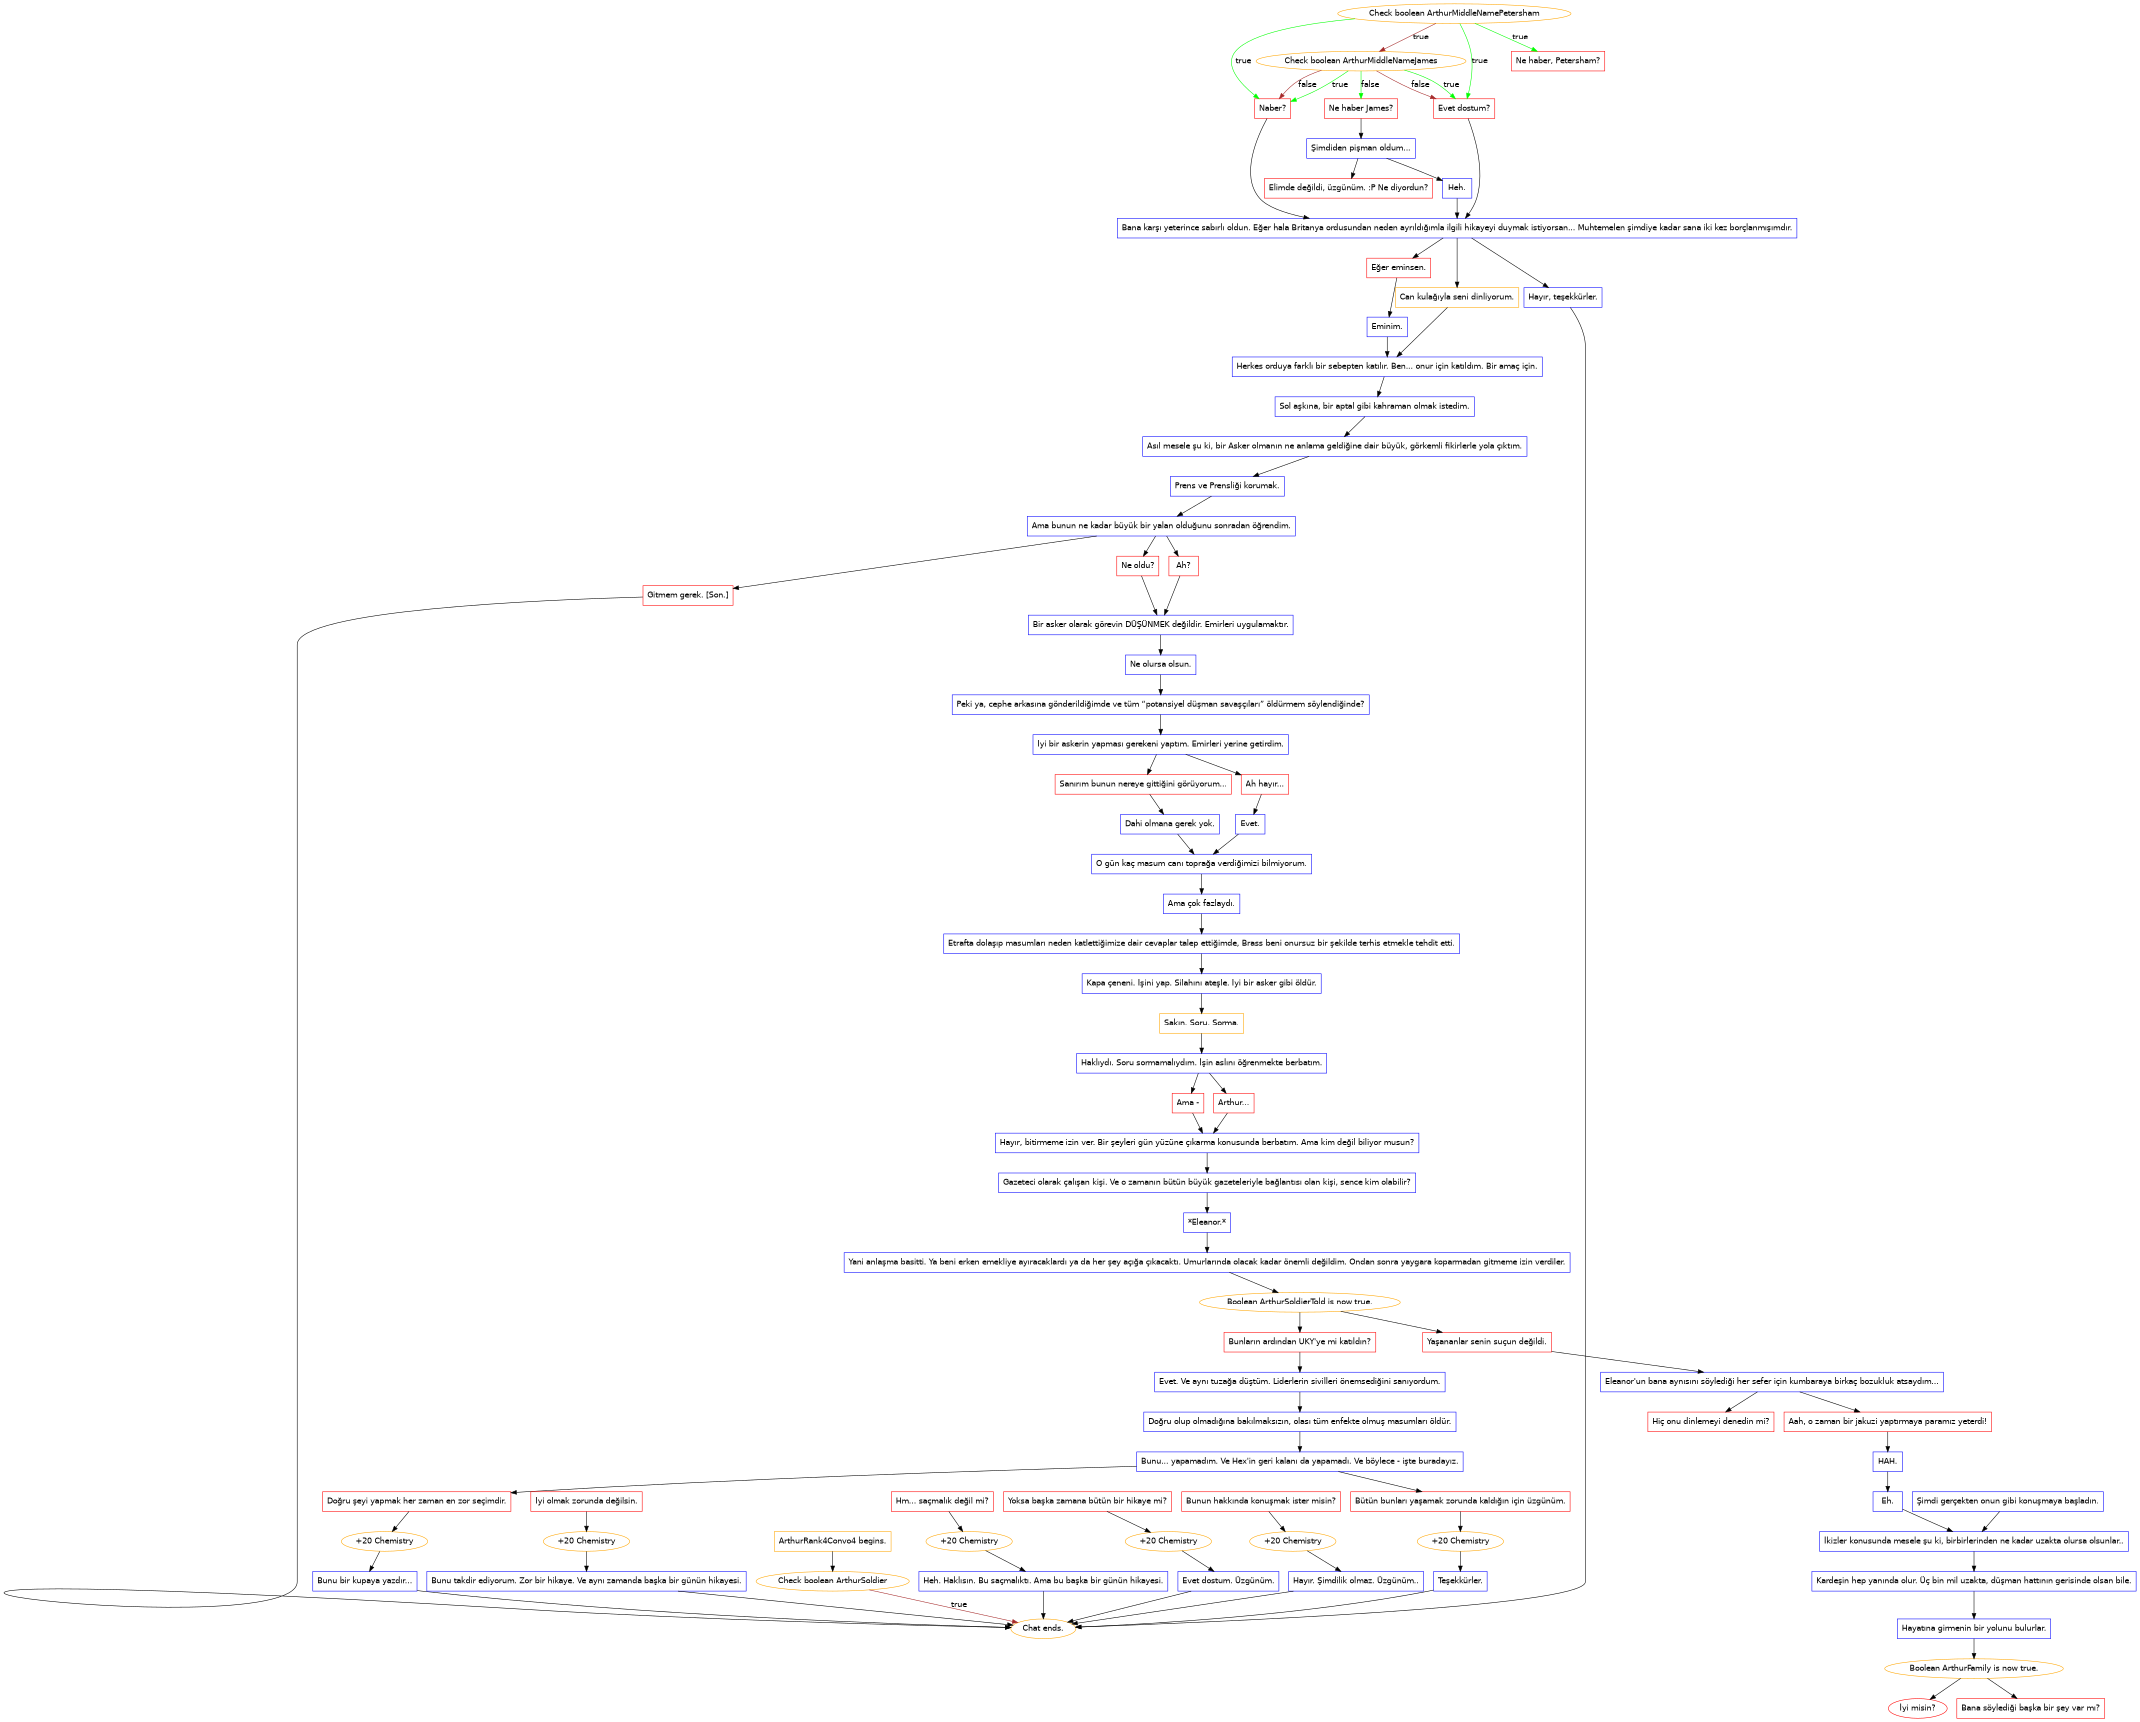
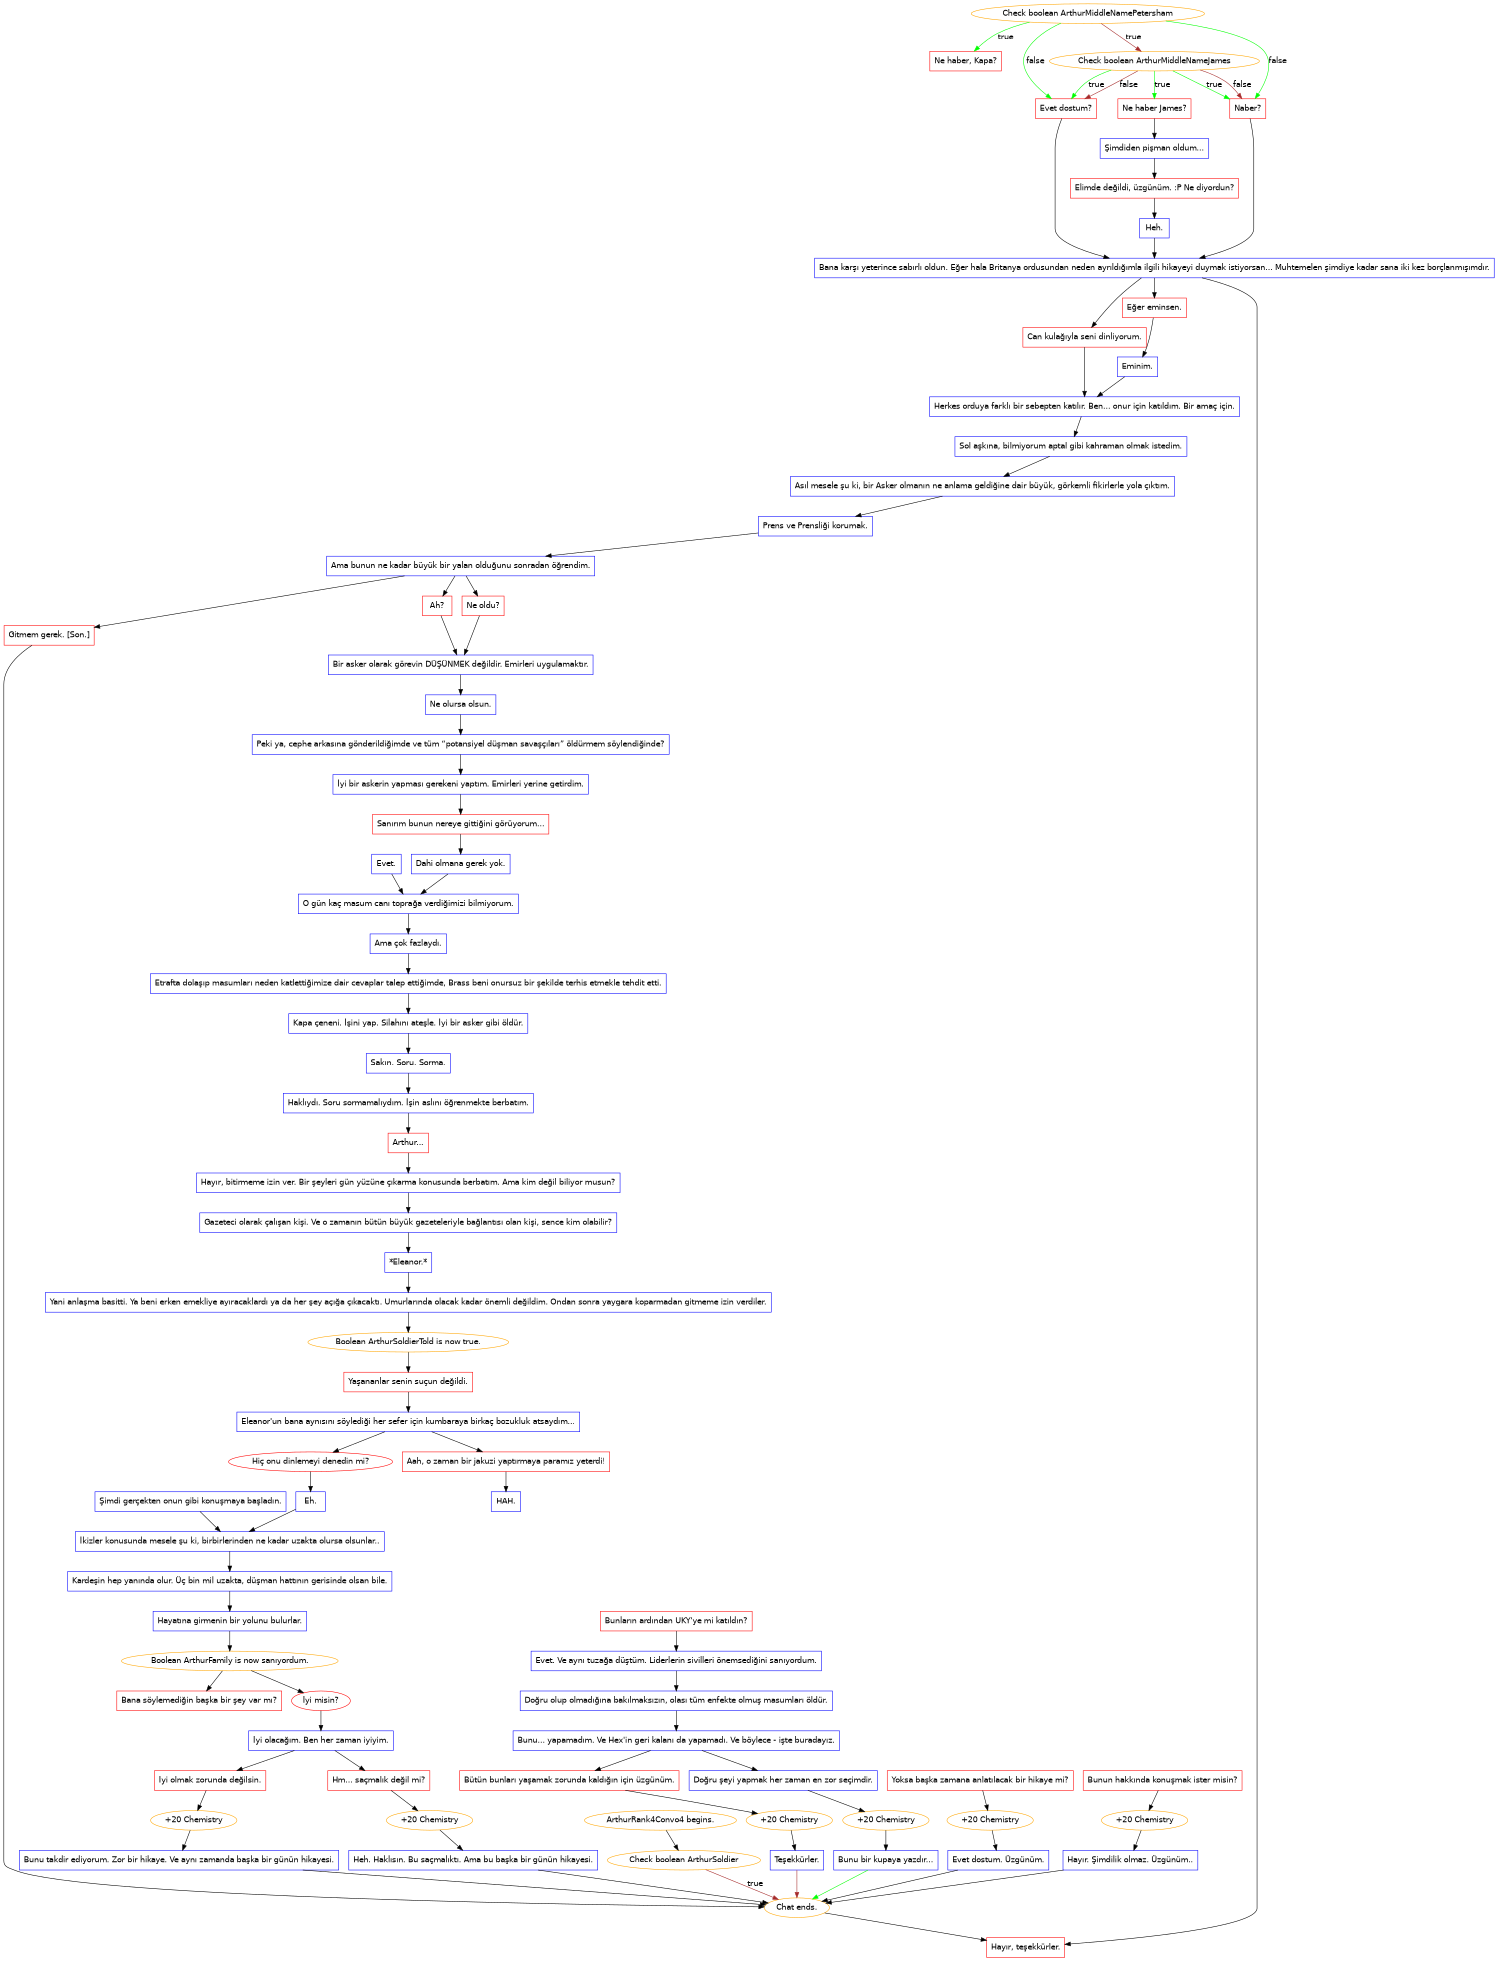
edge "Check boolean ArthurMiddleNamePetersham" -> "Naber?": label "true" -> "false"
edge "Check boolean ArthurMiddleNamePetersham" -> "Evet dostum?": label "true" -> "false"
node "Ne haber, Petersham?": label "Ne haber, Petersham?" -> "Ne haber, Kapa?"
edge "Check boolean ArthurMiddleNameJames" -> "Ne haber James?": label "false" -> "true"
edge "Şimdiden pişman oldum..." -> "Heh.": now "Elimde değildi, üzgünüm. :P Ne diyordun?" -> "Heh."
node "Can kulağıyla seni dinliyorum.": color orange -> red
node "Hayır, teşekkürler.": color blue -> red
node "Sol aşkına, bir aptal gibi kahraman olmak istedim.": label "Sol aşkına, bir aptal gibi kahraman olmak istedim." -> "Sol aşkına, bilmiyorum aptal gibi kahraman olmak istedim."
node "Ah hayır...": removed
node "Sakın. Soru. Sorma.": color orange -> blue
node "Ama -": removed
edge "Hayır, teşekkürler." -> "Chat ends.": reversed
edge "Boolean ArthurSoldierTold is now true." -> "Bunların ardından UKY'ye mi katıldın?": removed
node "Hiç onu dinlemeyi denedin mi?": shape box -> ellipse
edge "HAH." -> "Eh.": now "Hiç onu dinlemeyi denedin mi?" -> "Eh."
node "Doğru şeyi yapmak her zaman en zor seçimdir.": color red -> blue
node "Yoksa başka zamana bütün bir hikaye mi?": label "Yoksa başka zamana bütün bir hikaye mi?" -> "Yoksa başka zamana anlatılacak bir hikaye mi?"
node "ArthurRank4Convo4 begins.": shape box -> ellipse
edge "Bunu bir kupaya yazdır..." -> "Chat ends.": color black -> green
edge "Teşekkürler." -> "Chat ends.": color black -> brown
node "Boolean ArthurFamily is now true.": label "Boolean ArthurFamily is now true." -> "Boolean ArthurFamily is now sanıyordum."
node "Bana söylediği başka bir şey var mı?": label "Bana söylediği başka bir şey var mı?" -> "Bana söylemediğin başka bir şey var mı?"
node "İyi olacağım. Ben her zaman iyiyim.": added
